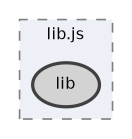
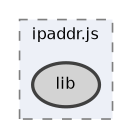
cluster "lib.js": label "lib.js" -> "ipaddr.js"
